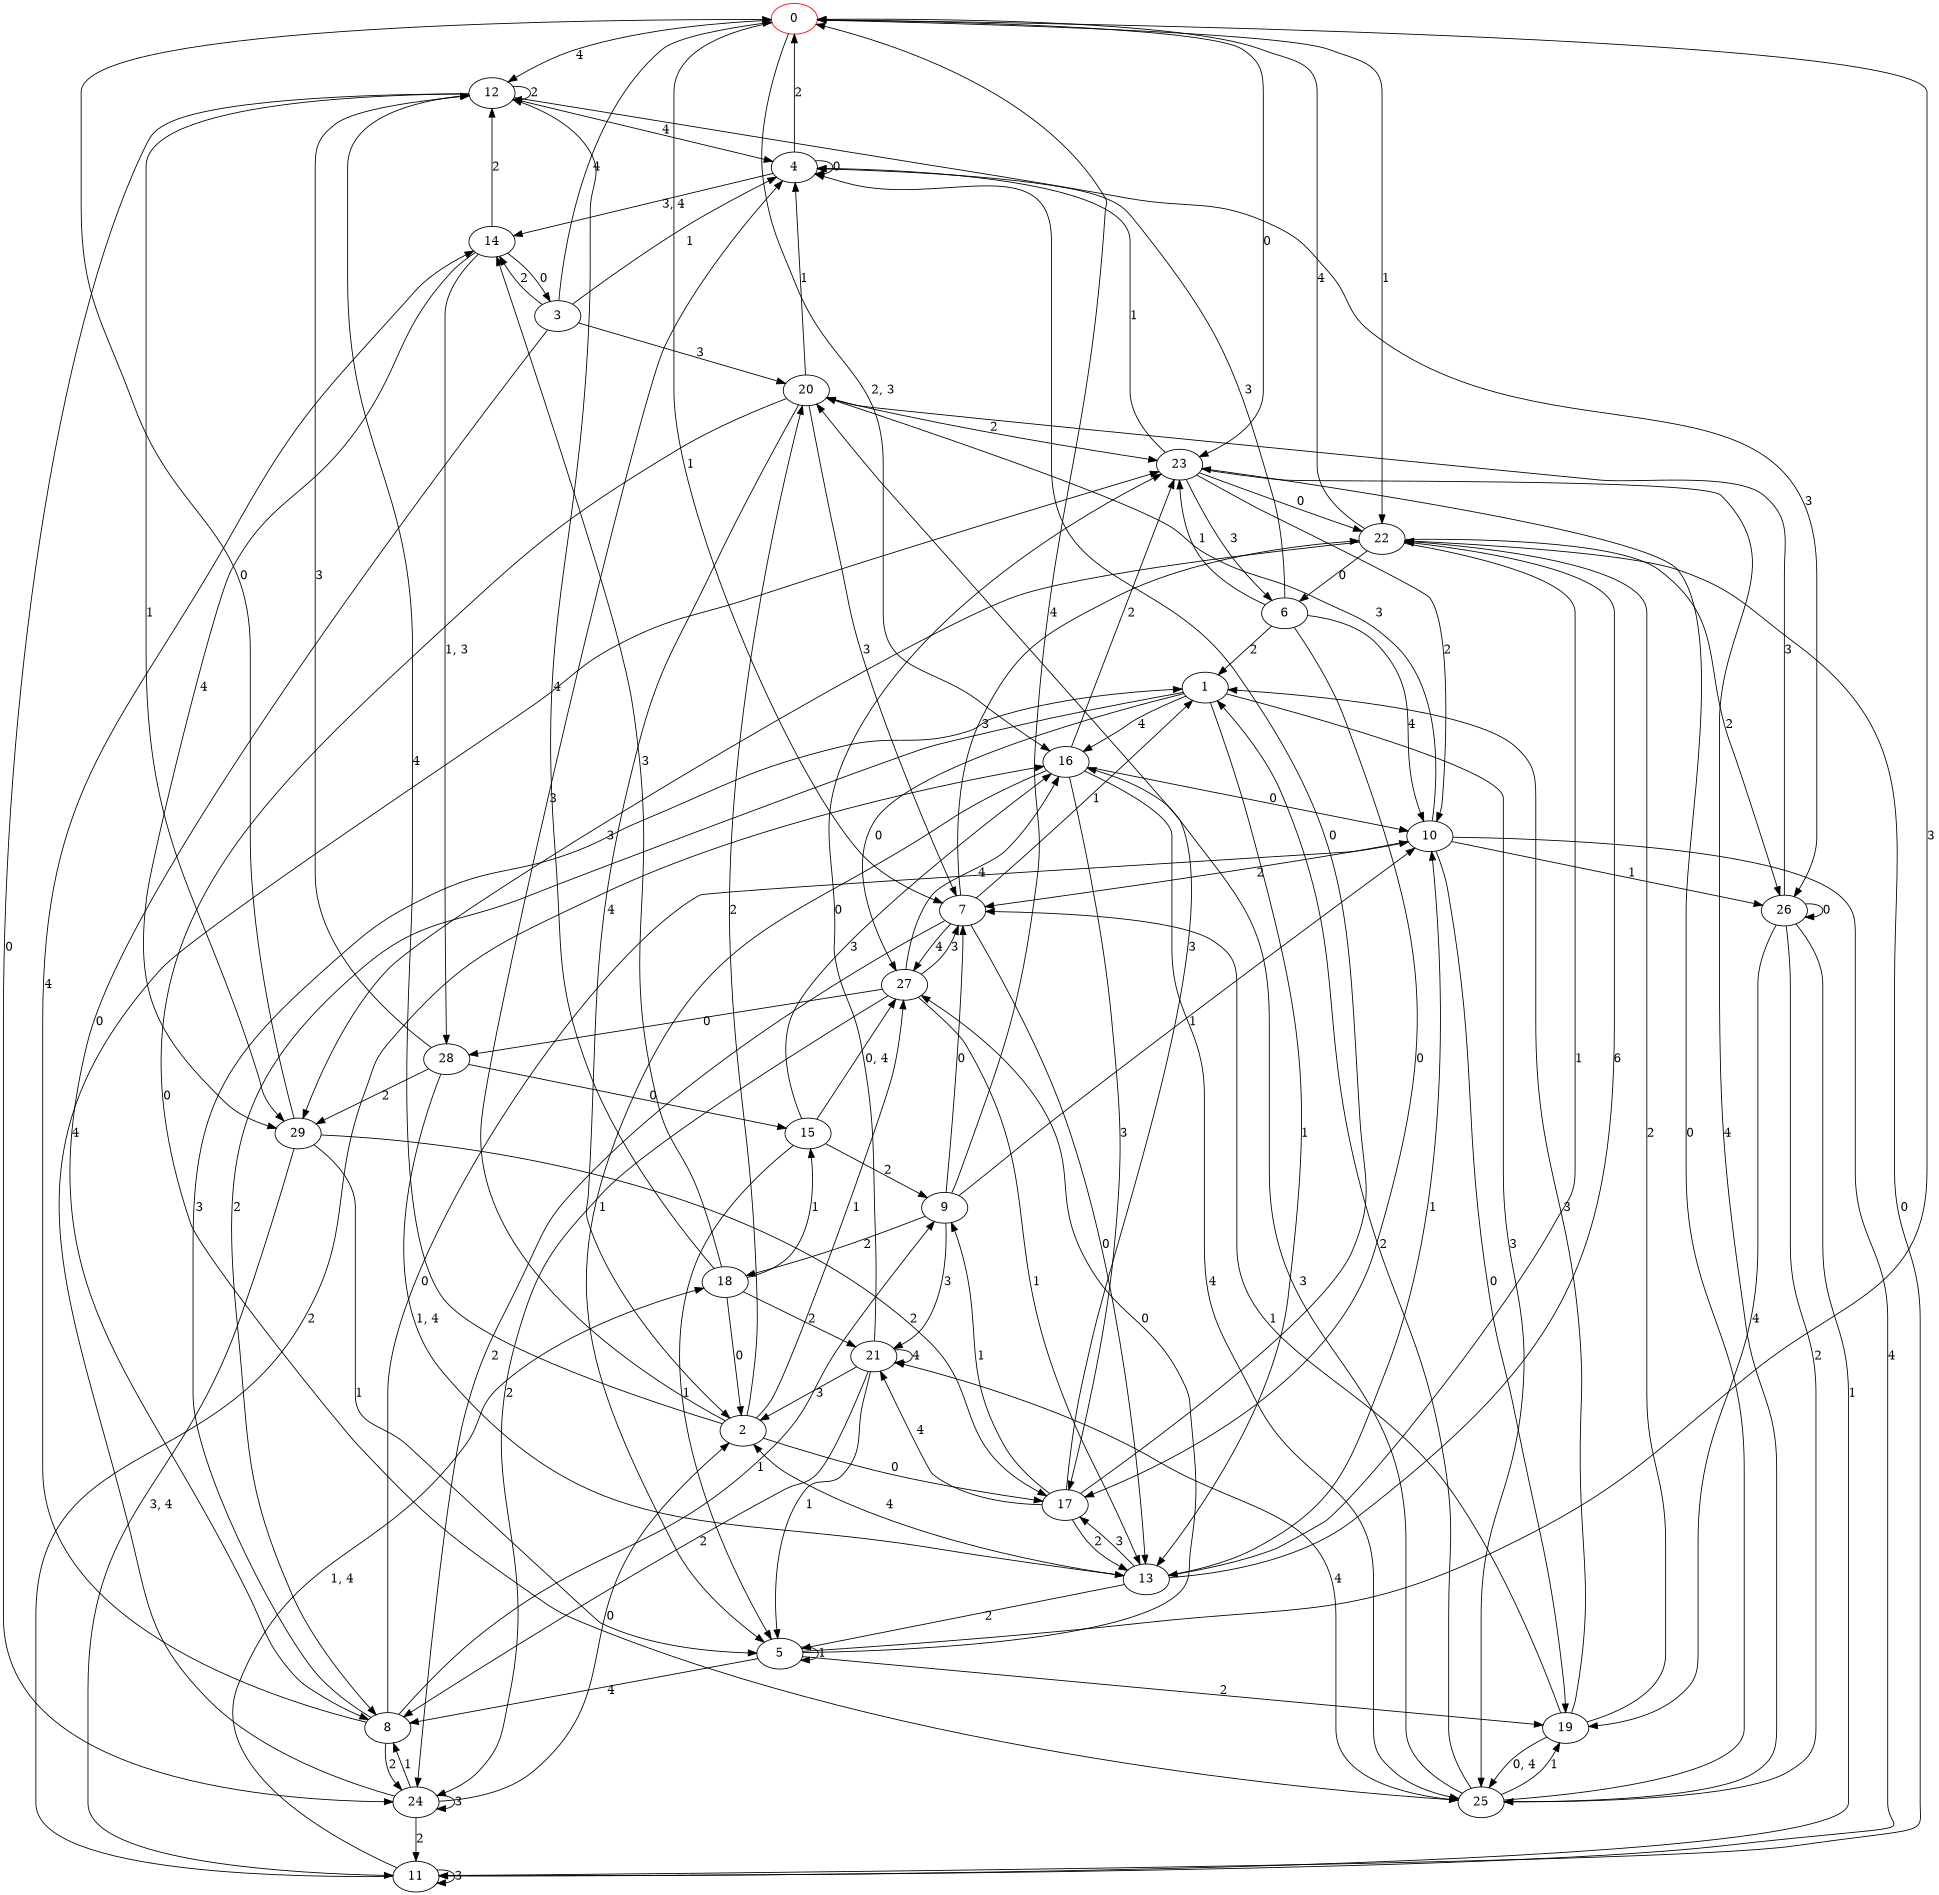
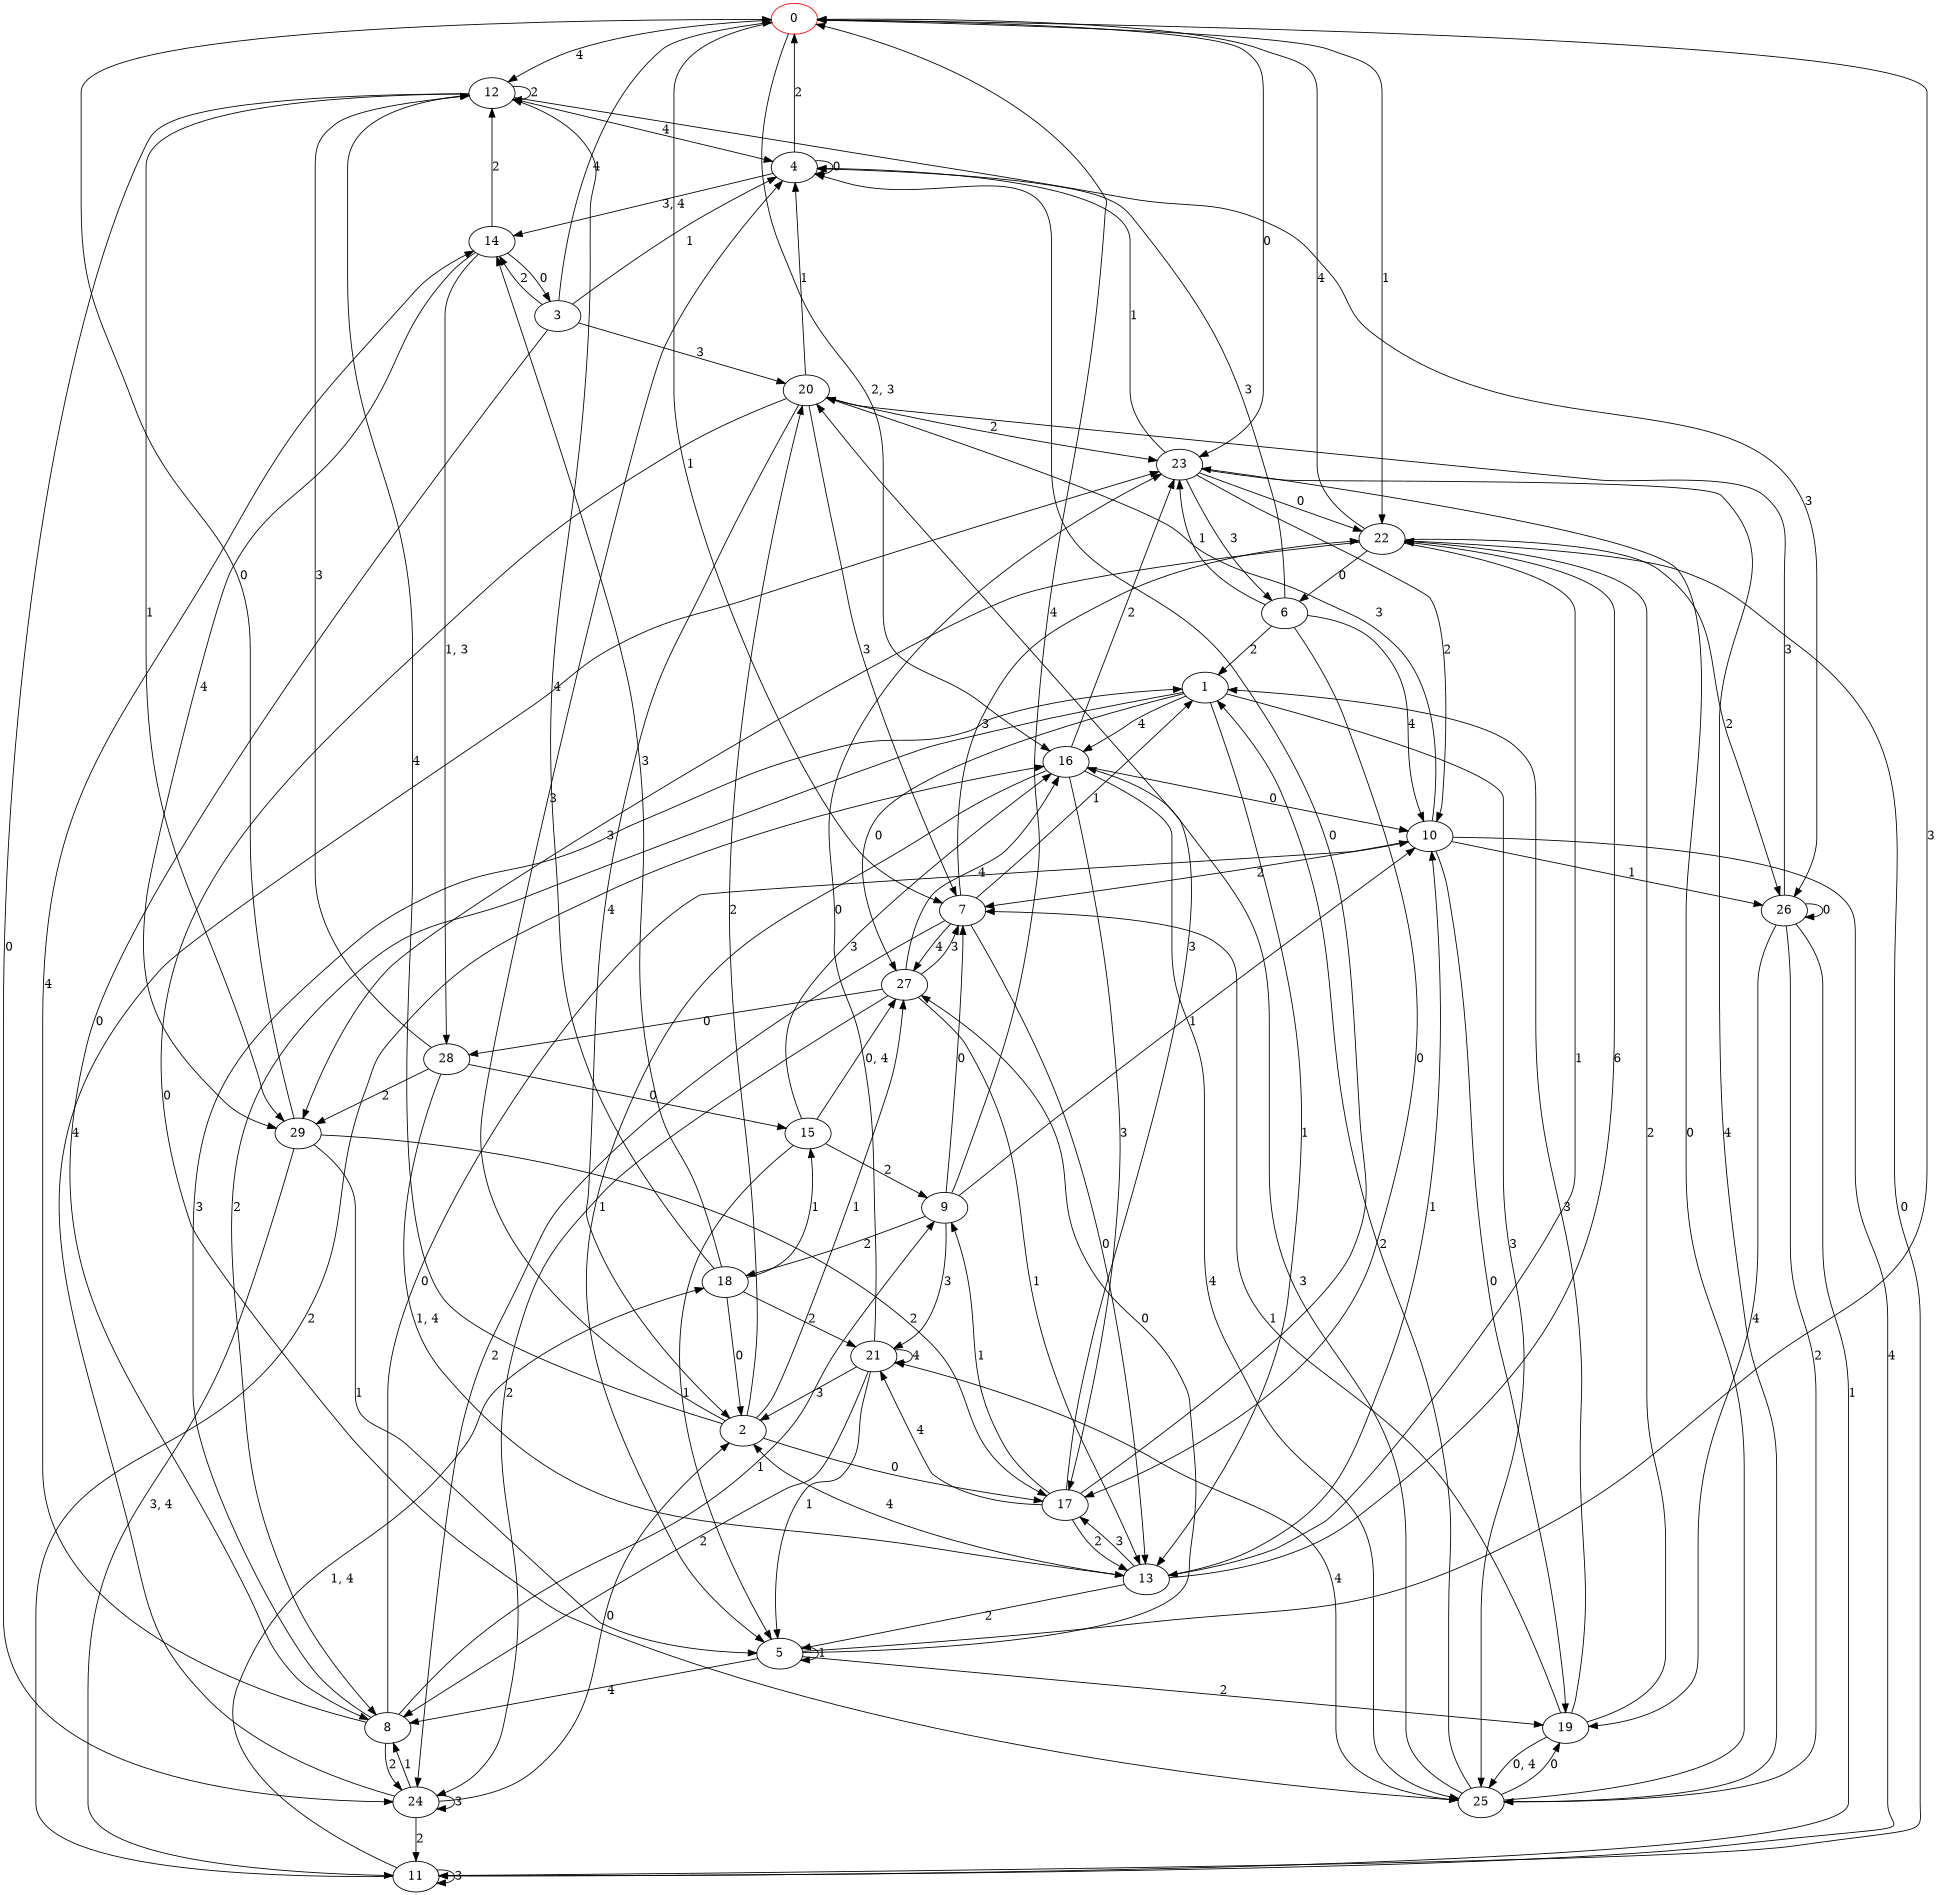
edge "25" -> "19": label "1" -> "0"
